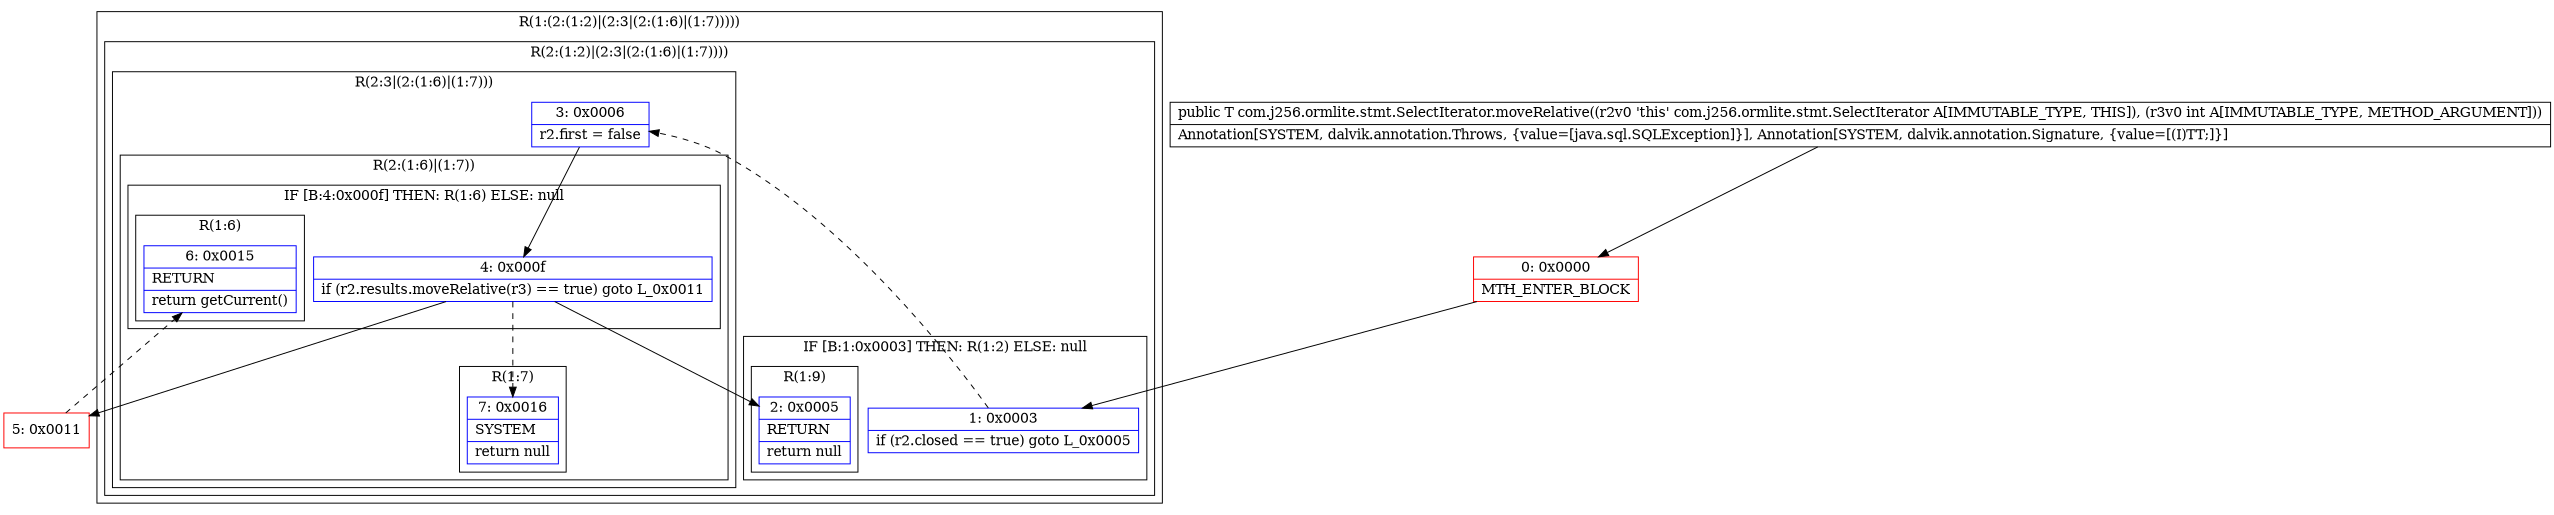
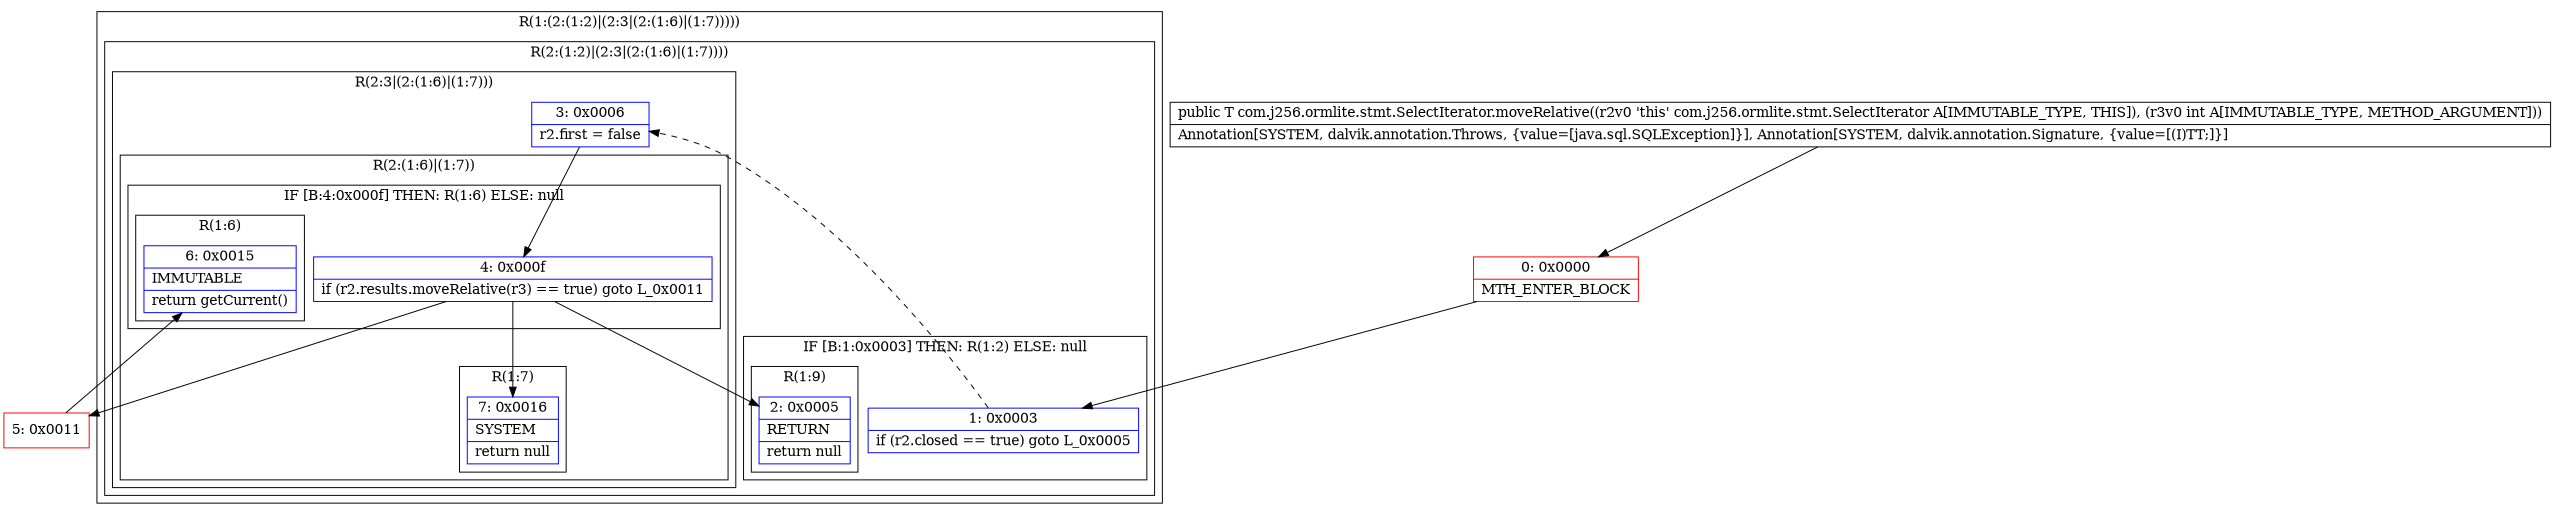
node "6: 0x0015": text "RETURN" -> "IMMUTABLE"
edge "4: 0x000f" -> "7: 0x0016": style dashed -> solid
edge "5: 0x0011" -> "6: 0x0015": style dashed -> solid
